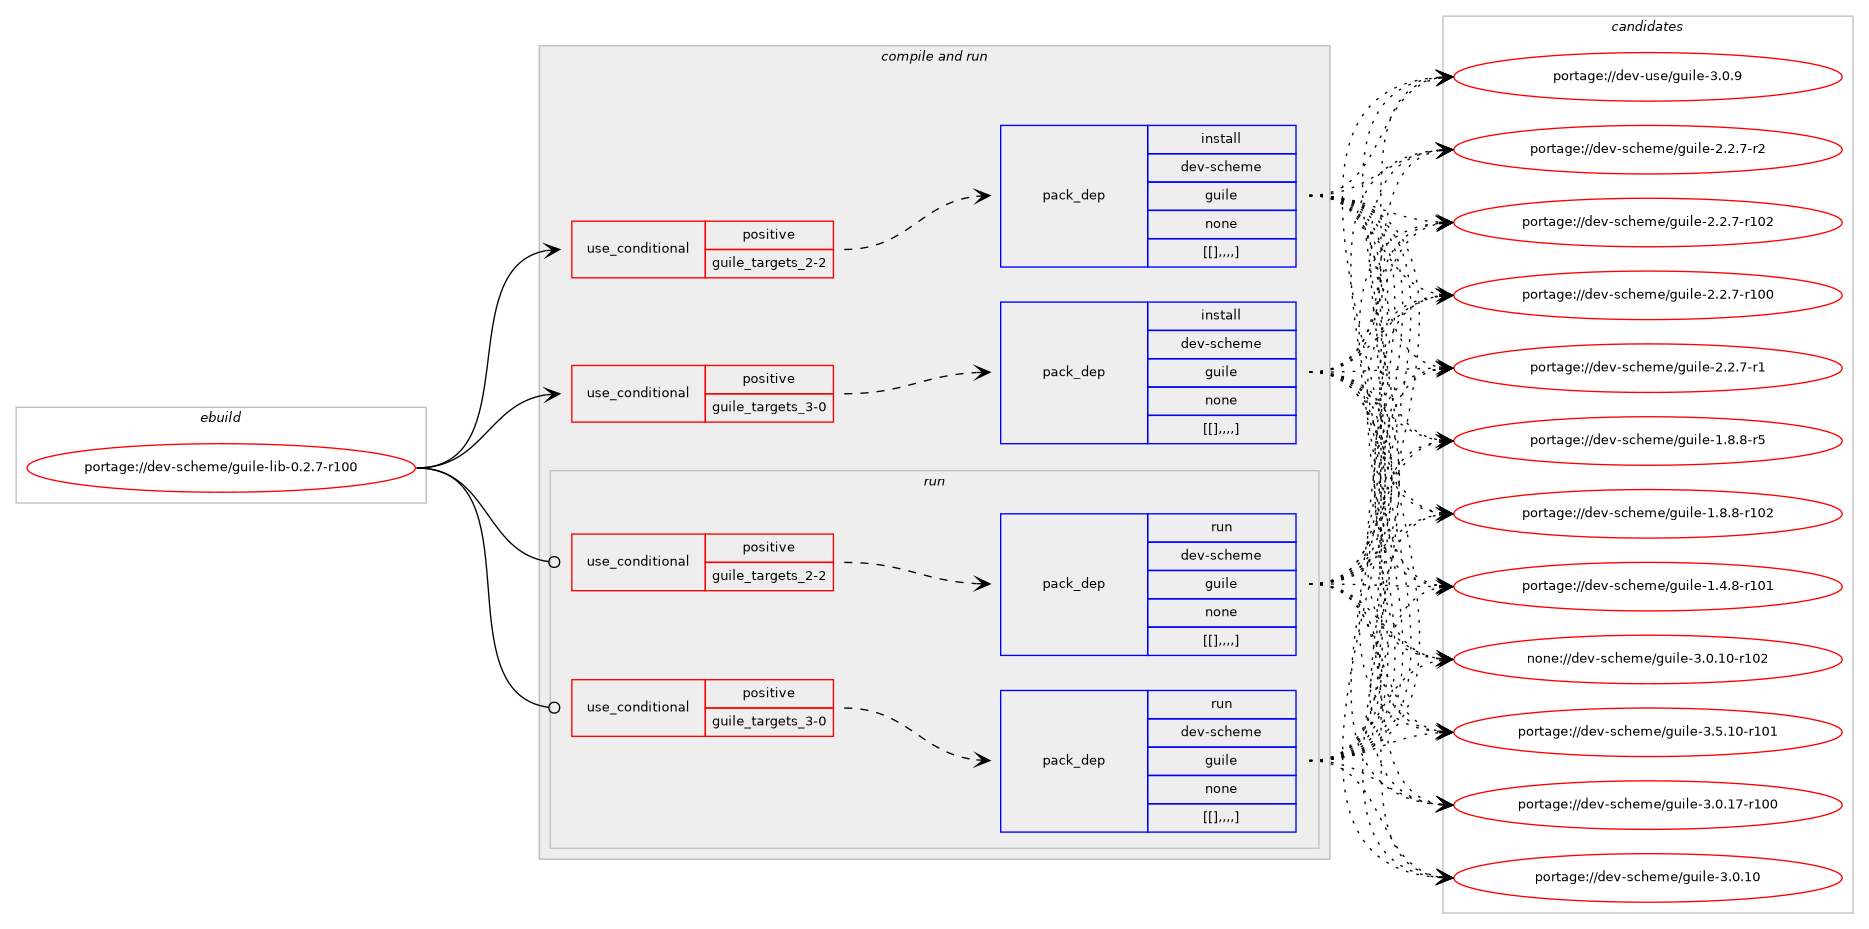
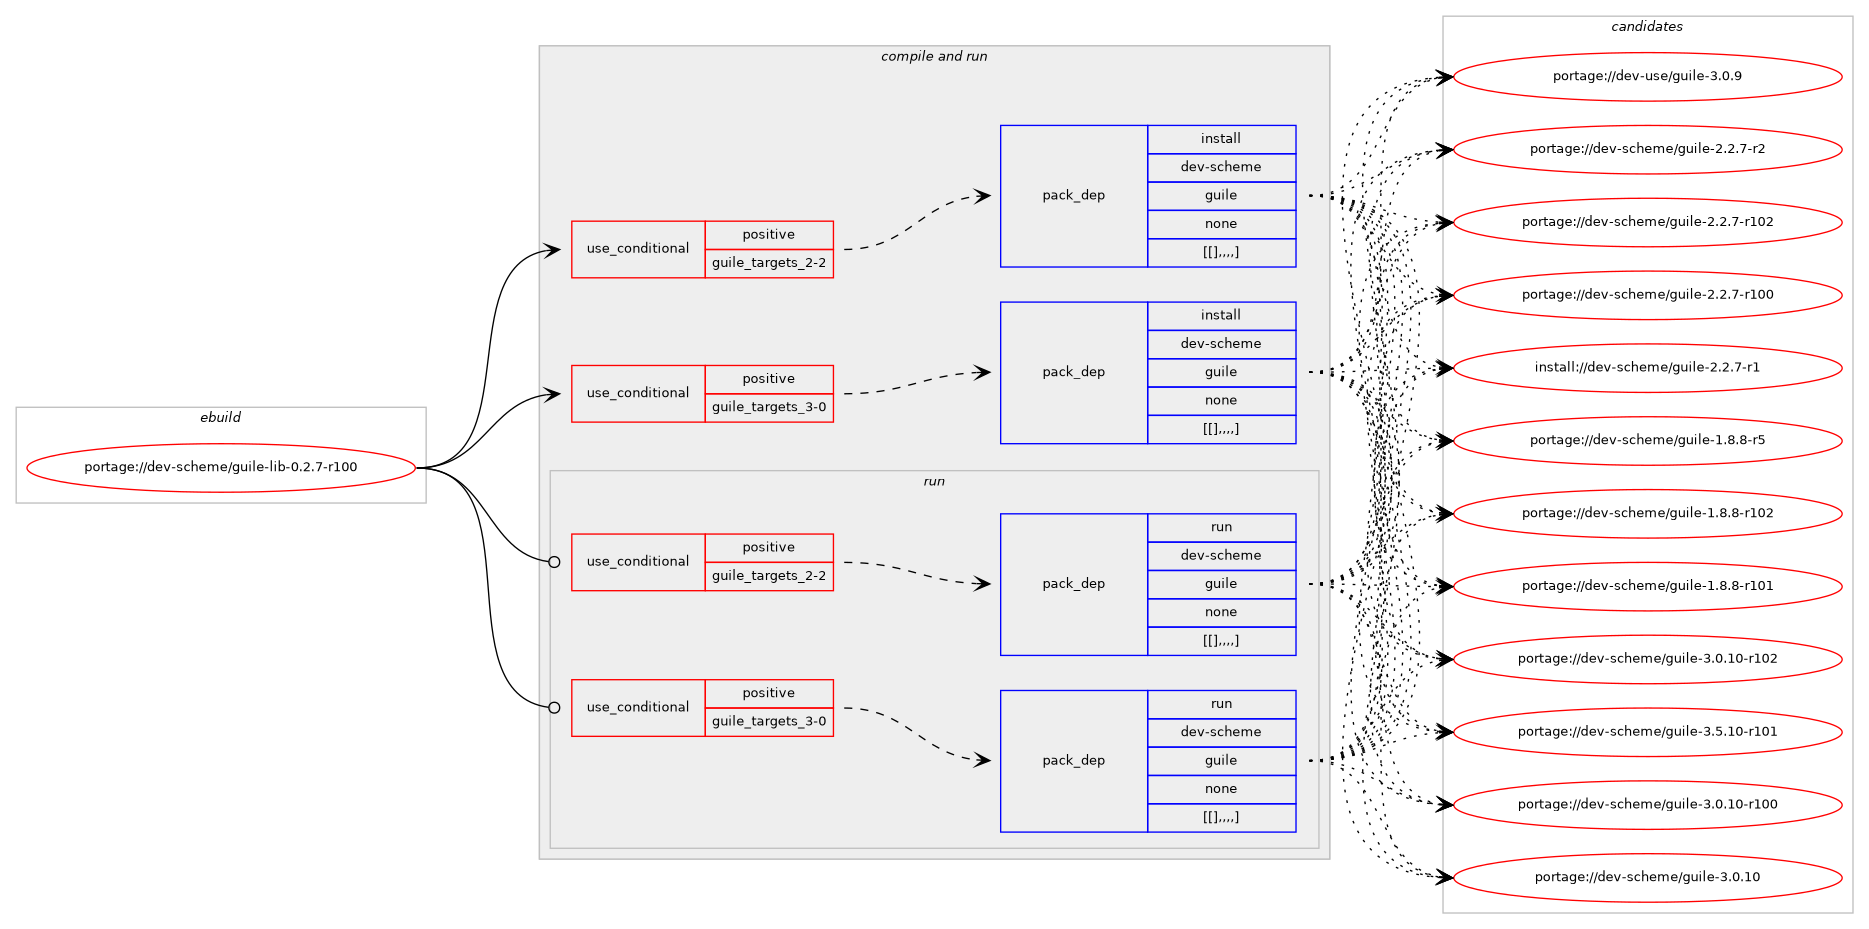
node "portage://dev-scheme/guile-2.2.7-r1": label "portage://dev-scheme/guile-2.2.7-r1" -> "install://dev-scheme/guile-2.2.7-r1"
node "portage://dev-scheme/guile-1.4.8-r101": label "portage://dev-scheme/guile-1.4.8-r101" -> "portage://dev-scheme/guile-1.8.8-r101"
node "none://dev-scheme/guile-3.0.10-r102": label "none://dev-scheme/guile-3.0.10-r102" -> "portage://dev-scheme/guile-3.0.10-r102"
node "portage://dev-scheme/guile-3.0.17-r100": label "portage://dev-scheme/guile-3.0.17-r100" -> "portage://dev-scheme/guile-3.0.10-r100"
